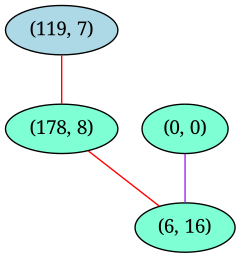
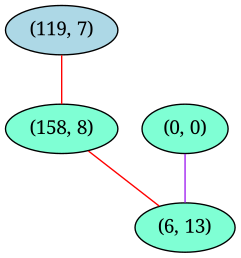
node "(178, 8)": label "(178, 8)" -> "(158, 8)"
node "(6, 16)": label "(6, 16)" -> "(6, 13)"
